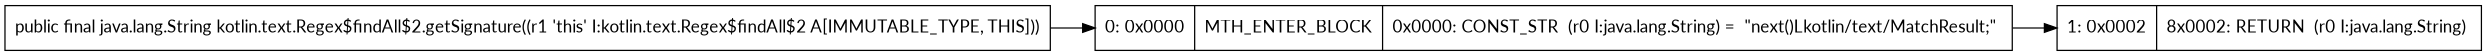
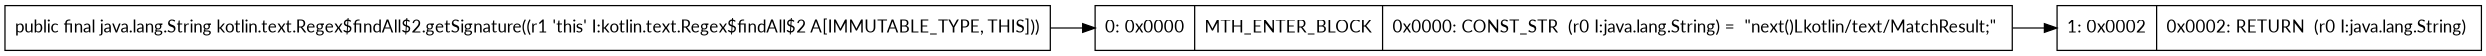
node "1: 0x0002": text "8x0002: RETURN  (r0 I:java.lang.String)" -> "0x0002: RETURN  (r0 I:java.lang.String)"
